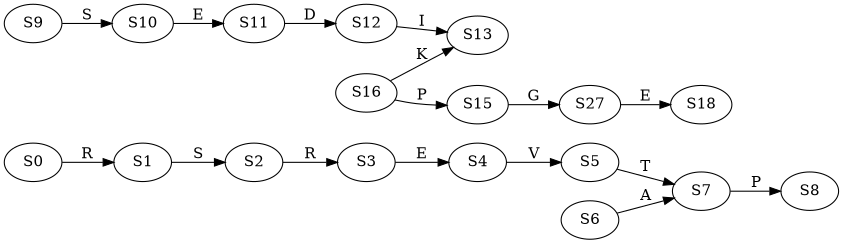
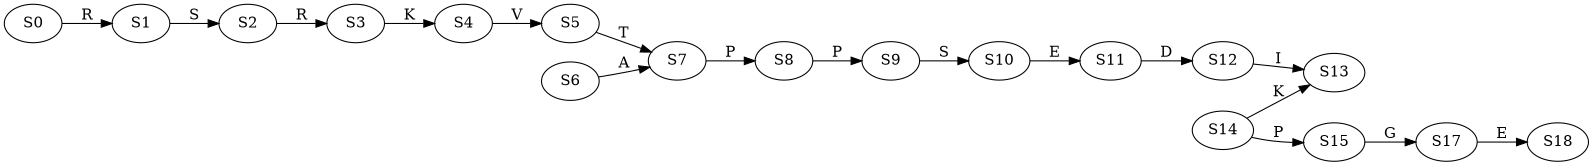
edge "S8" -> "S9": added, label "P"
node "S16": label "S16" -> "S14"
node "S27": label "S27" -> "S17"
edge "S3" -> "S4": label "E" -> "K"
